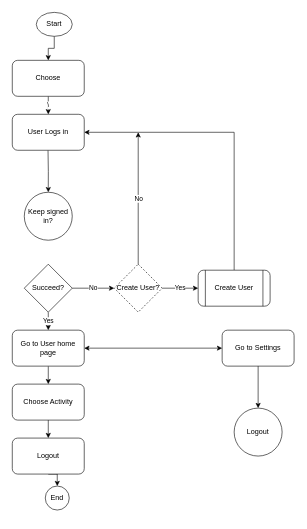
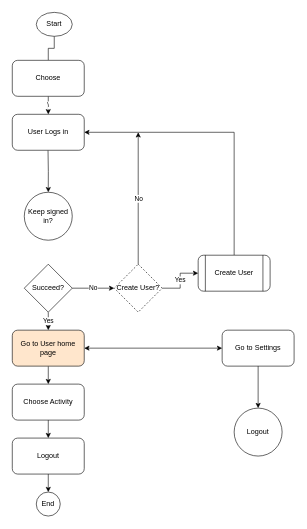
edge "Start" -> "Choose": arrowhead classic -> none
node "Create User": moved (234, 288) -> (234, 273)
node "Go to User home page": fillcolor #ffffff -> #ffe6cc
node "End": moved (57, 498) -> (48, 504)
